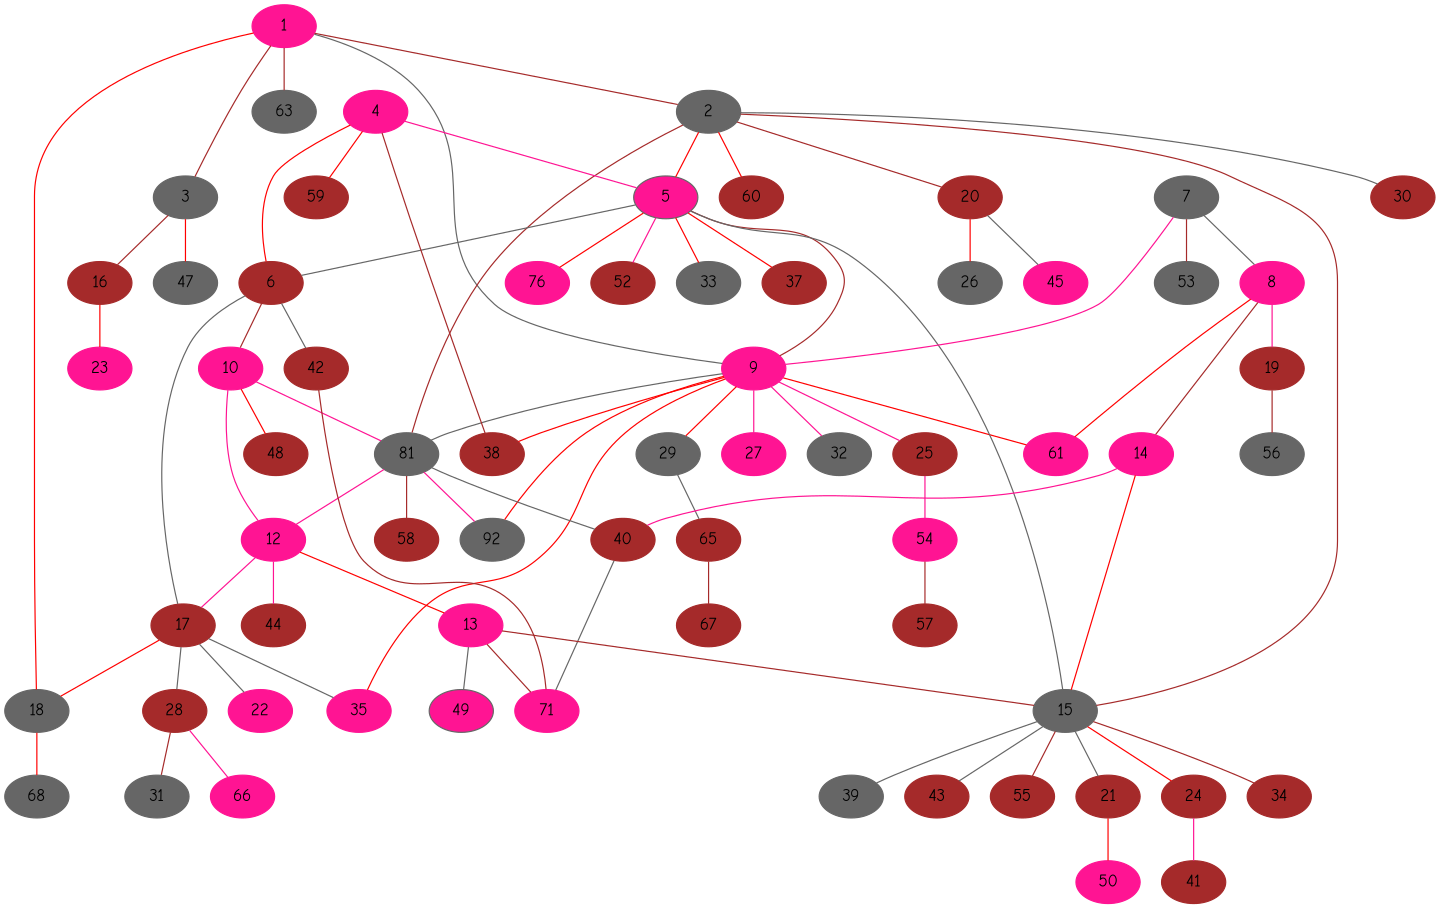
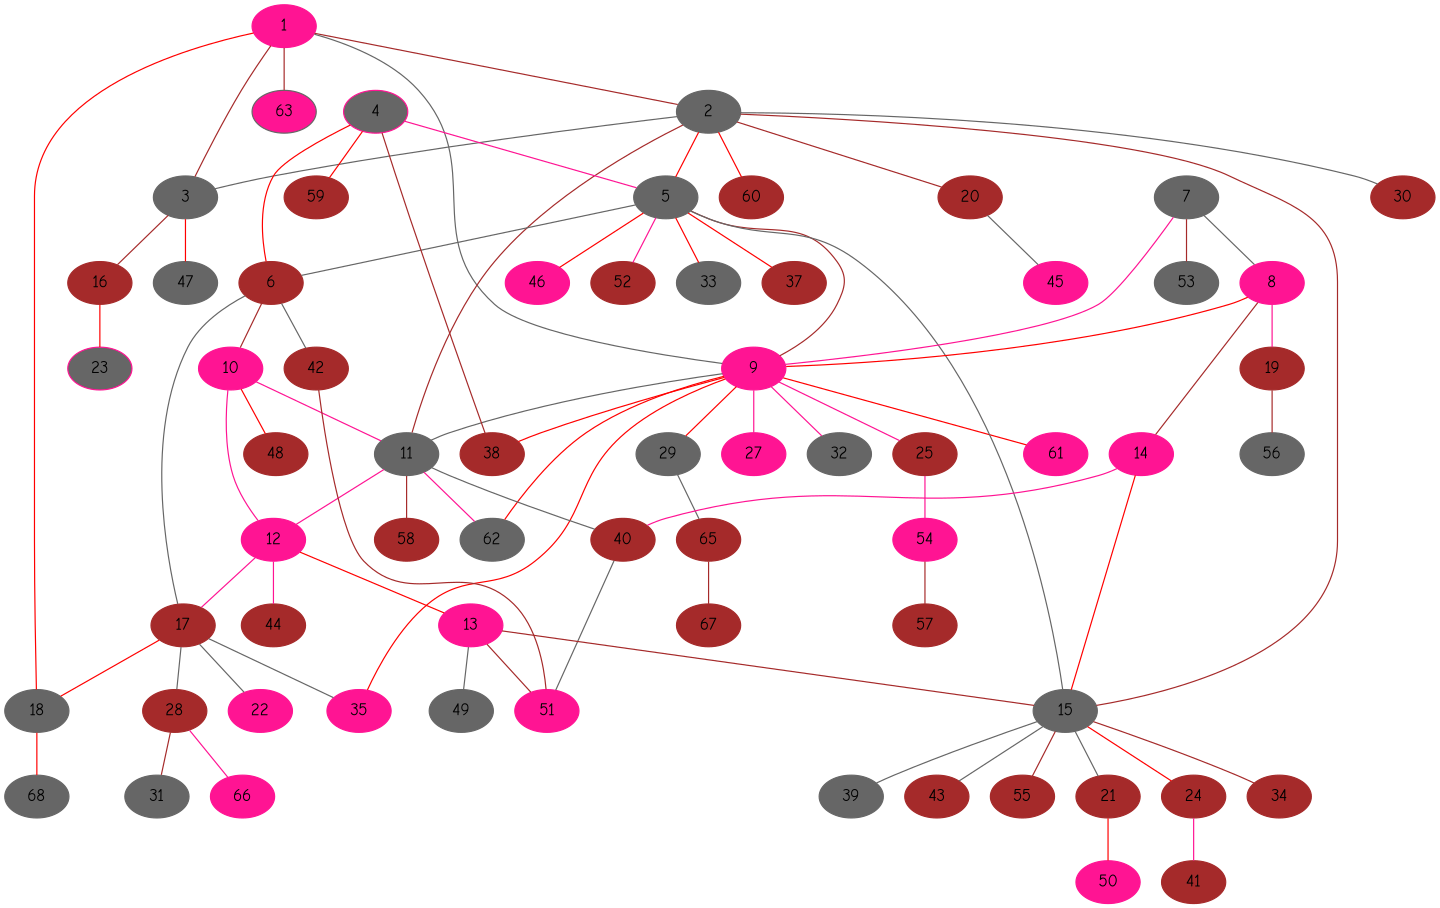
node "63": fillcolor gray40 -> deeppink
node "4": fillcolor deeppink -> gray40
edge "2" -- "3": added
node "5": fillcolor deeppink -> gray40
node "76": label "76" -> "46"
node "26": removed
edge "8" -- "61": now "8" -- "9"
node "23": fillcolor deeppink -> gray40
node "81": label "81" -> "11"
node "92": label "92" -> "62"
node "49": fillcolor deeppink -> gray40
node "71": label "71" -> "51"
